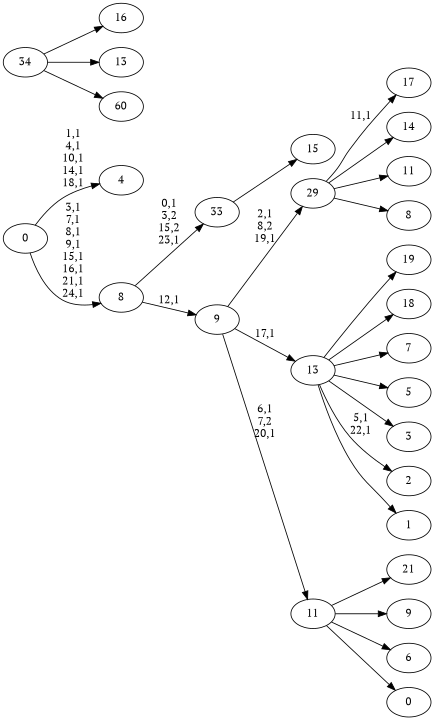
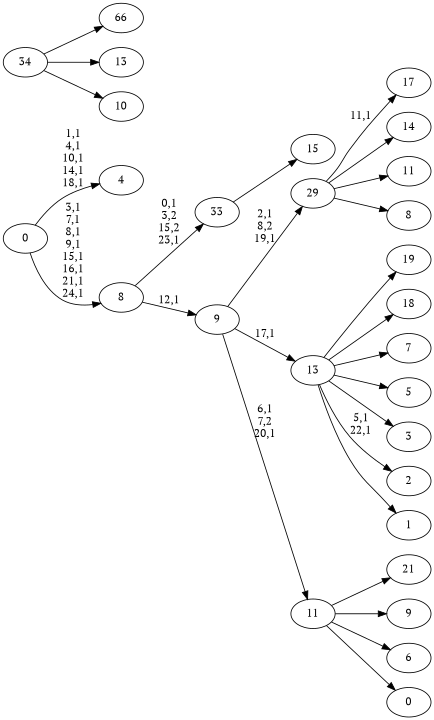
node "16": label "16" -> "66"
node "60": label "60" -> "10"
